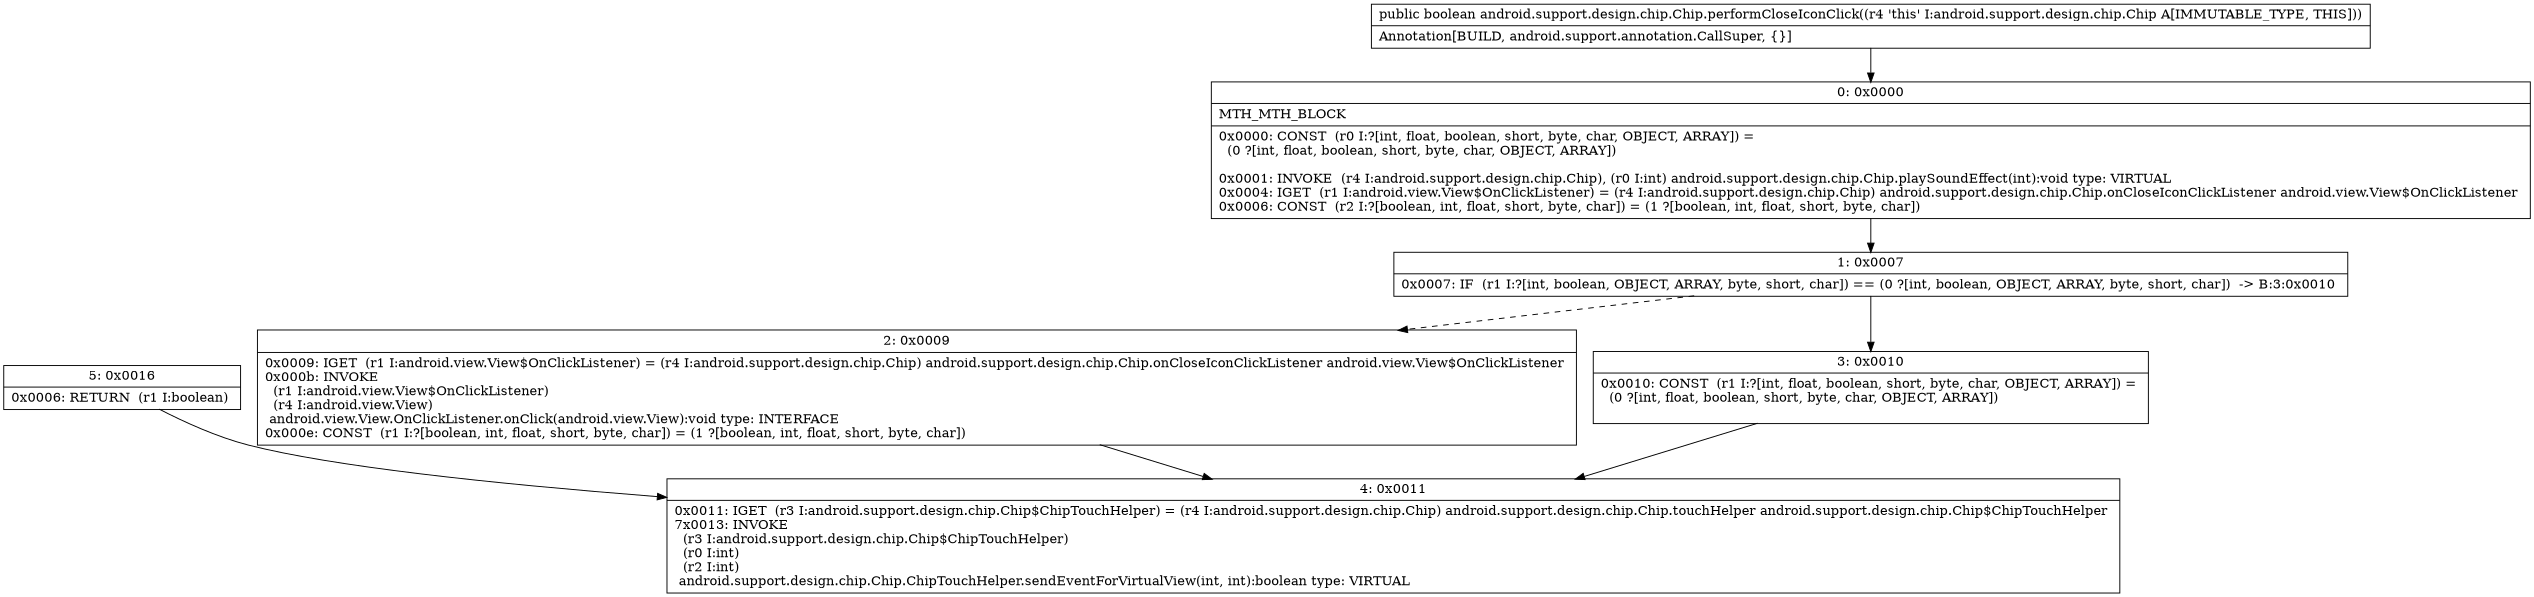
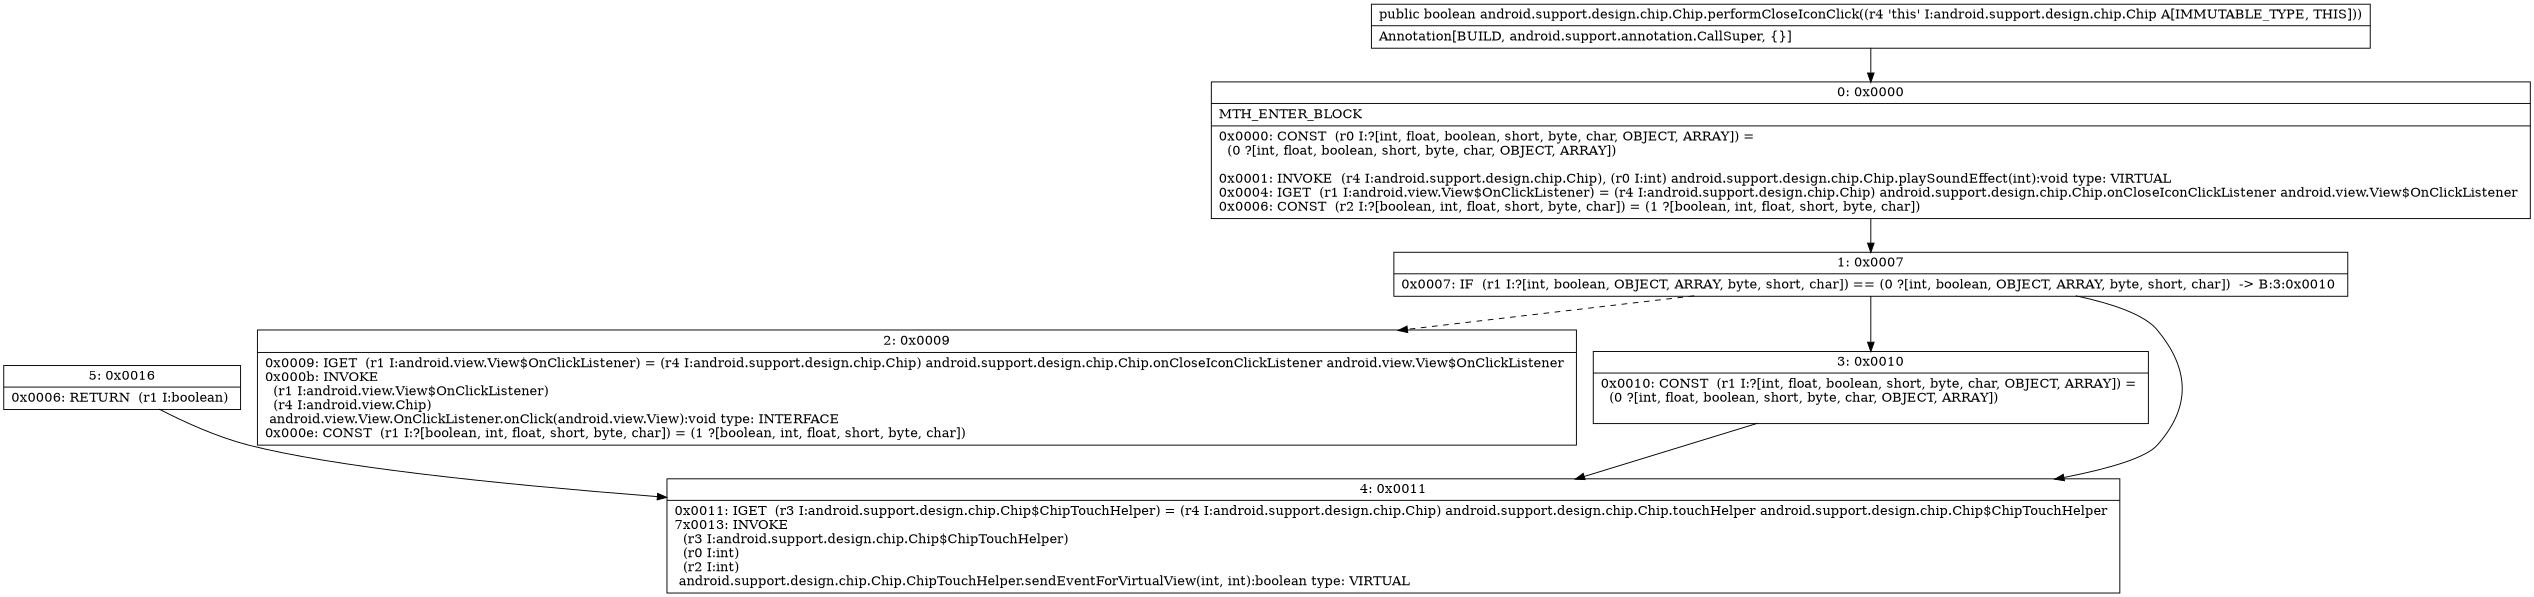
node "0: 0x0000": text "MTH_MTH_BLOCK" -> "MTH_ENTER_BLOCK"
node "2: 0x0009": text "(r4 I:android.view.View)" -> "(r4 I:android.view.Chip)"
edge "2: 0x0009" -> "4: 0x0011": now "1: 0x0007" -> "4: 0x0011"
